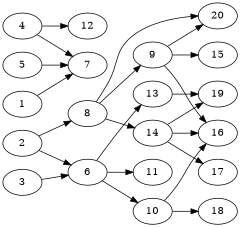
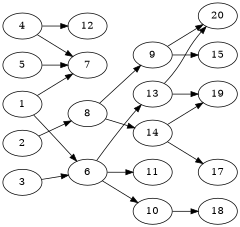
edge "8" -> "20": now "13" -> "20"
node "16": removed
edge "2" -> "6": now "1" -> "6"
